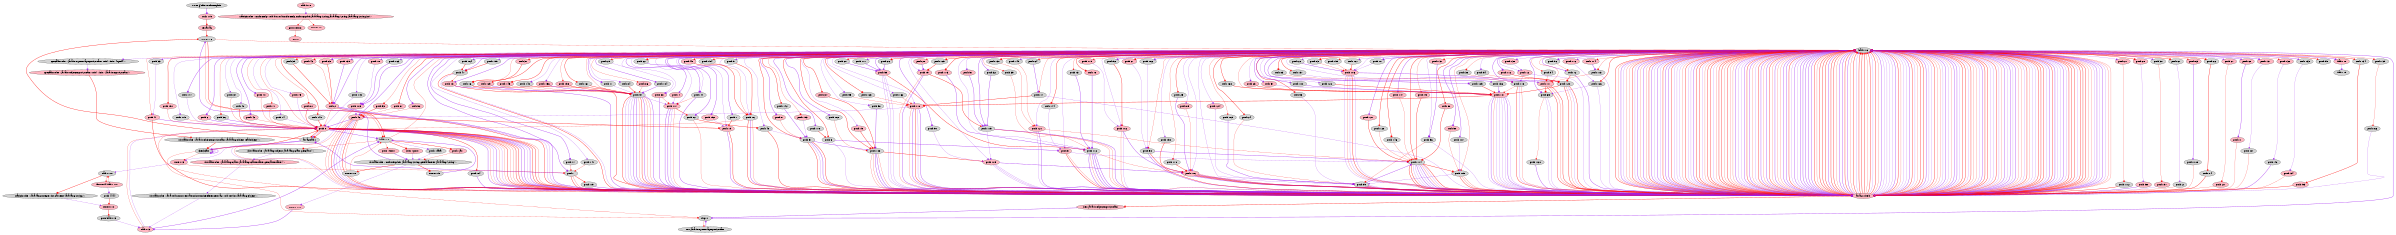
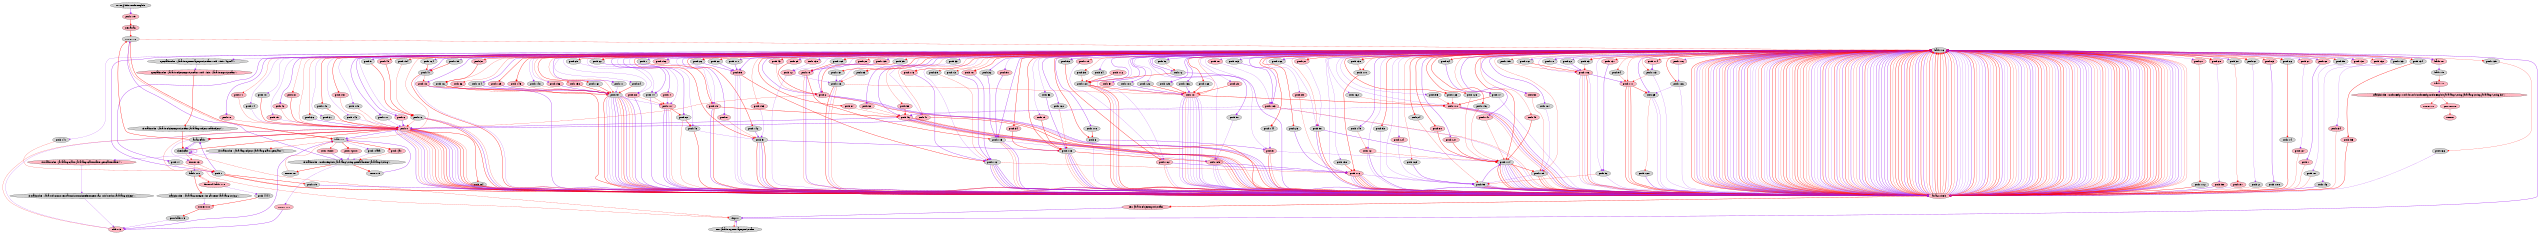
edge "load.r r6" -> "push 172": removed
edge "load.r r9" -> "load.i r10": added
edge "push 130" -> "push 121": now "push 130" -> "push 170"
edge "push 67" -> "push -27": color red -> purple
edge "push 46" -> "push 19": reversed
